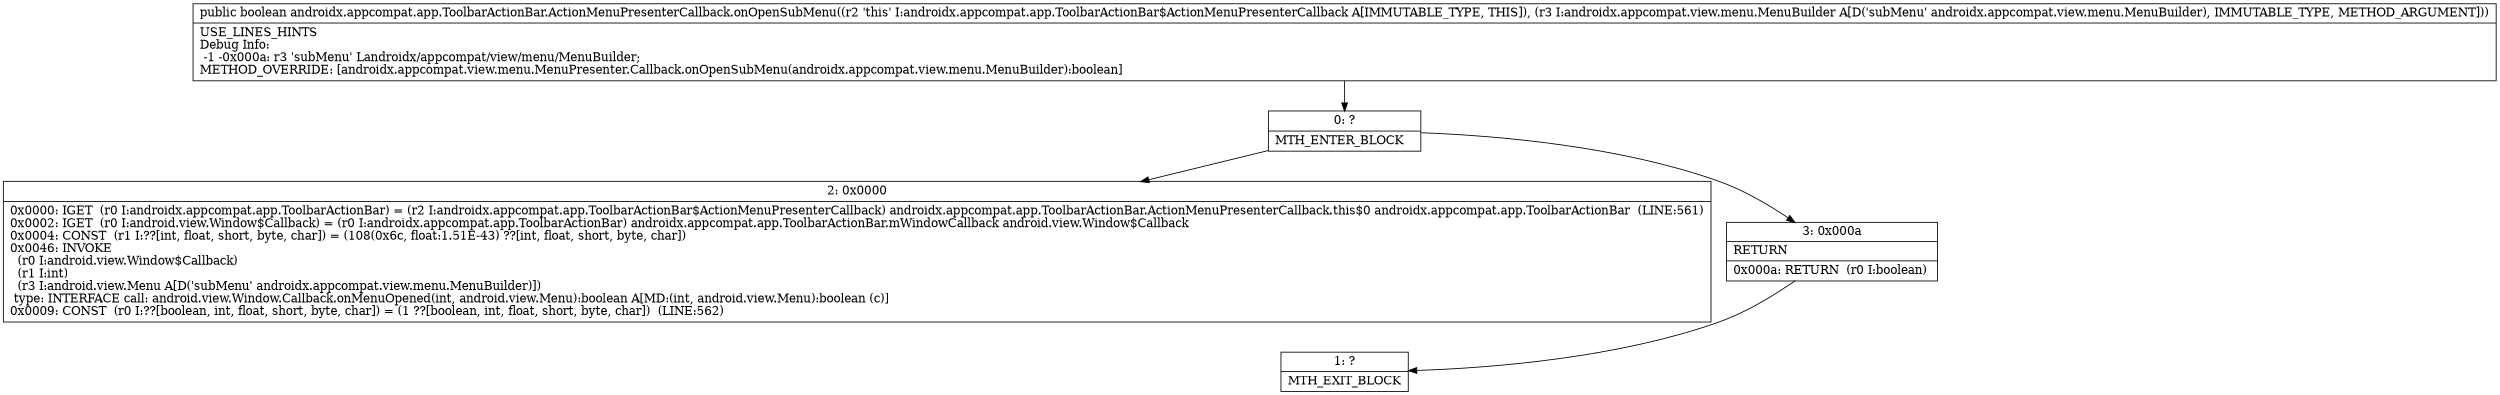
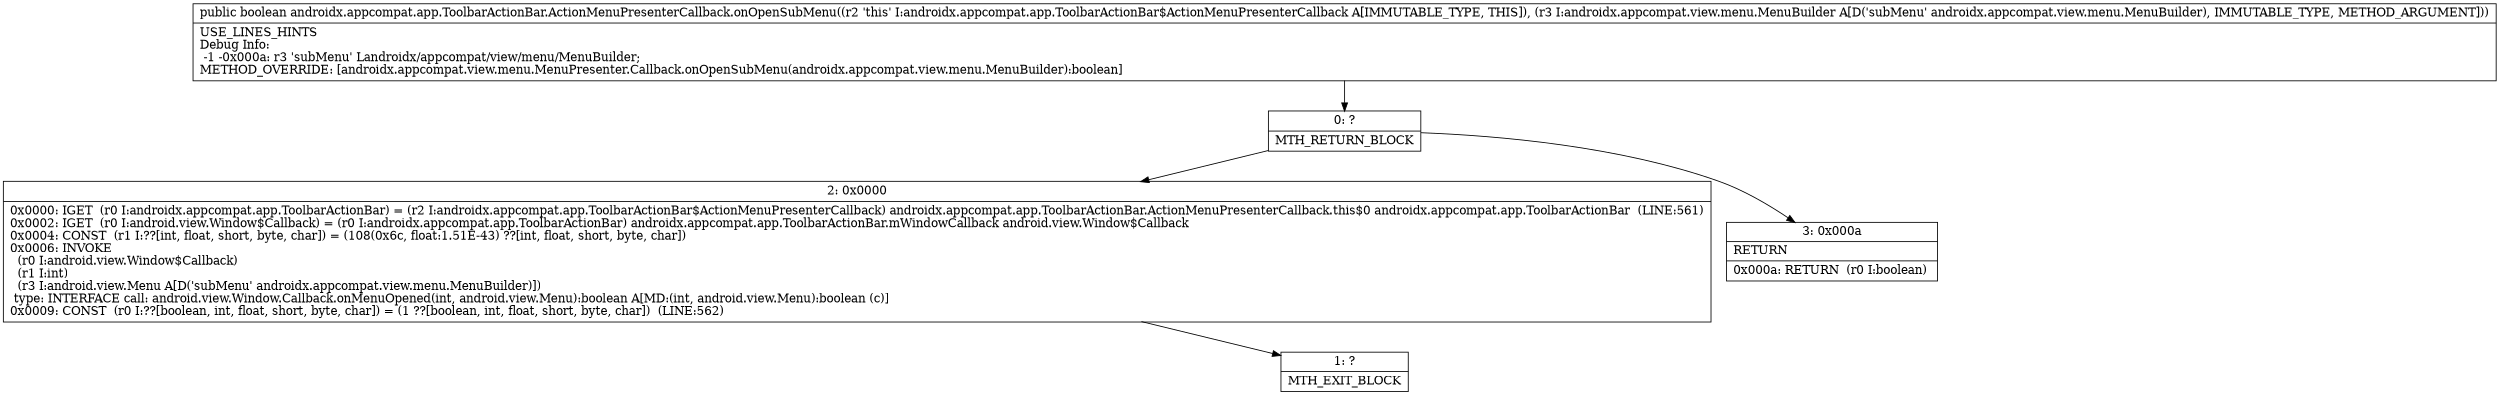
node "0: ?": text "MTH_ENTER_BLOCK" -> "MTH_RETURN_BLOCK"
node "2: 0x0000": text "0x0046: INVOKE" -> "0x0006: INVOKE"
edge "3: 0x000a" -> "1: ?": now "2: 0x0000" -> "1: ?"
